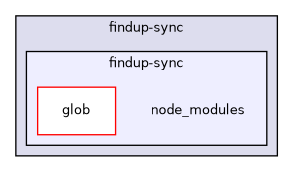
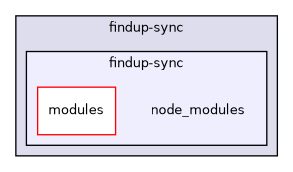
node "glob": label "glob" -> "modules"
